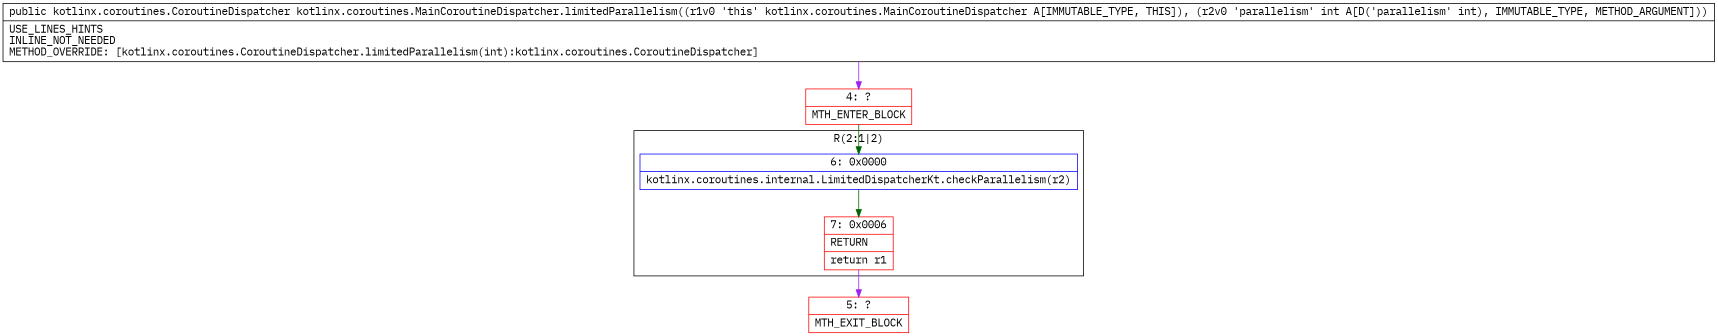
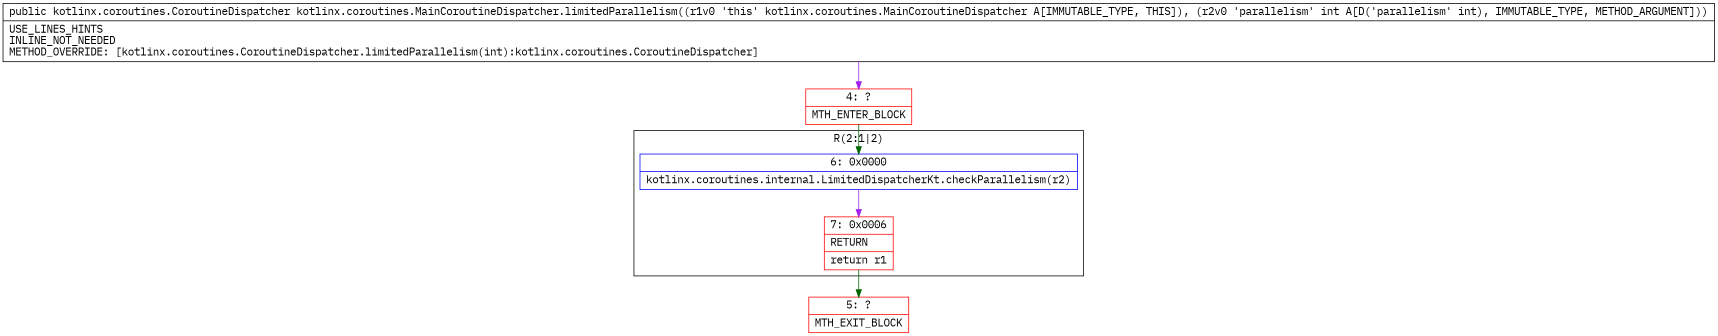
edge "6: 0x0000" -> "7: 0x0006": color darkgreen -> purple
edge "7: 0x0006" -> "5: ?": color purple -> darkgreen
